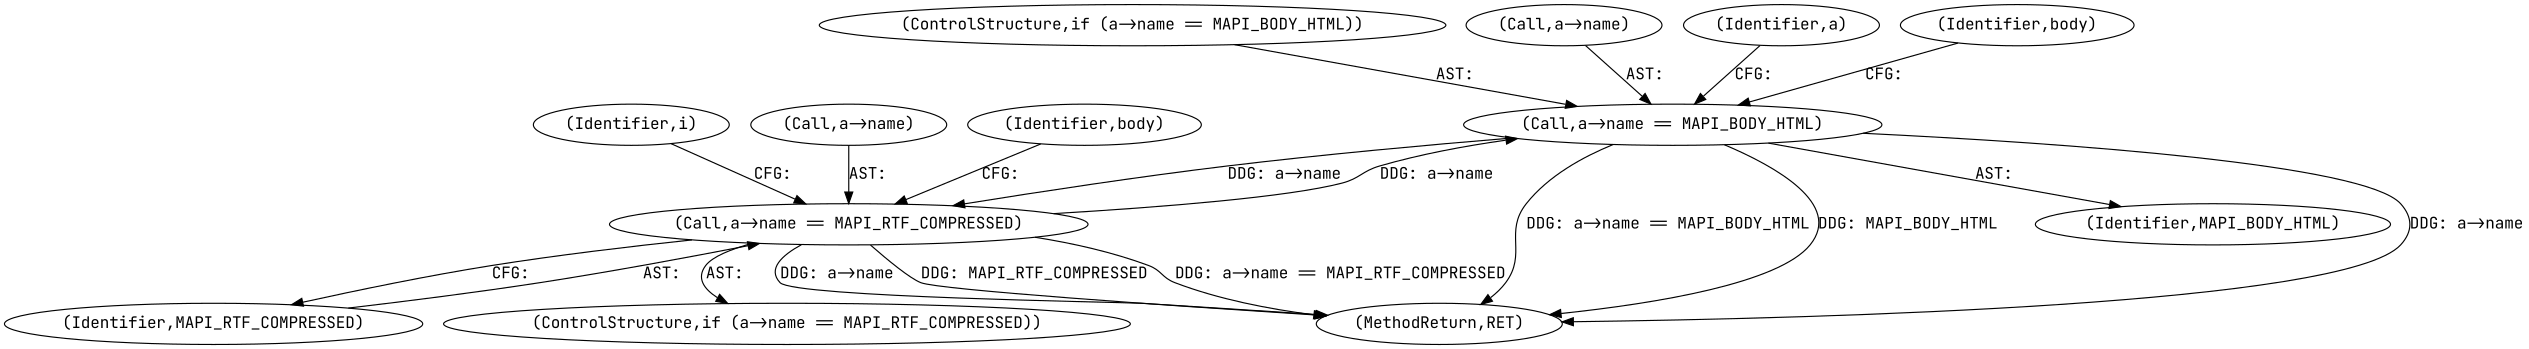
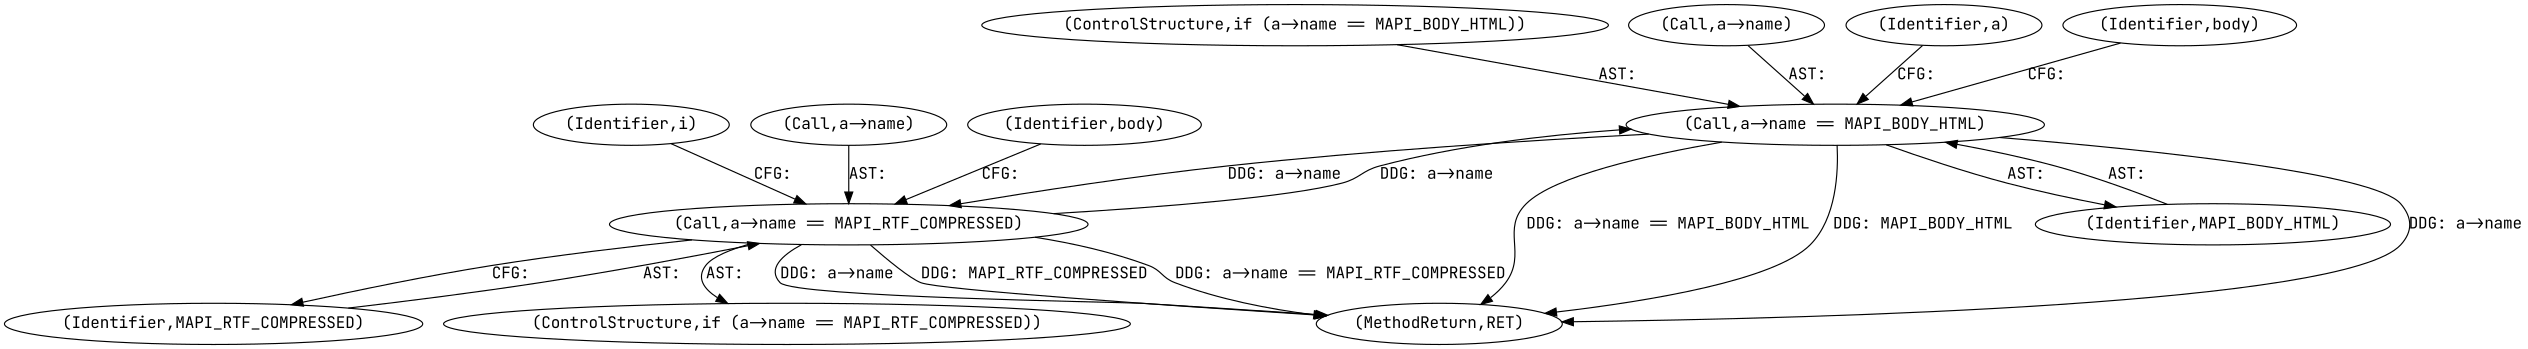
edge "(Identifier,MAPI_BODY_HTML)" -> "(Call,a->name == MAPI_BODY_HTML)": added, label "AST:"
